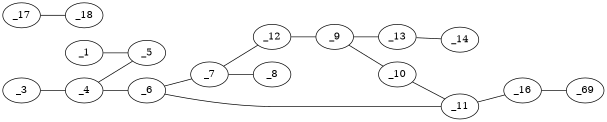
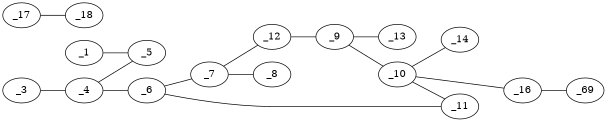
edge "_13" -- "_14": now "_10" -- "_14"
edge "_16" -- "_11": now "_16" -- "_10"
